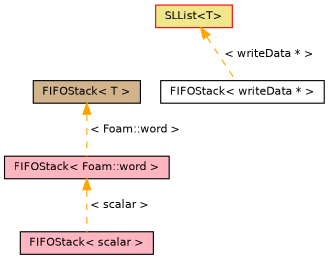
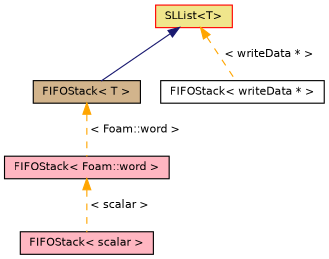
edge "FIFOStack< T >" -> "SLList<T>": added
